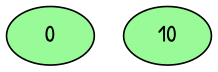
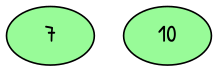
node "0": label "0" -> "7"
